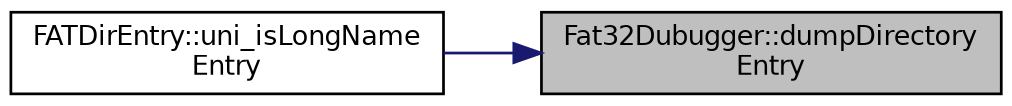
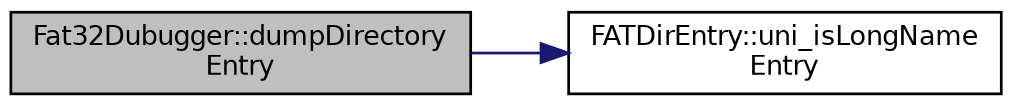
edge "FATDirEntry::uni_isLongName Entry" -> "Fat32Dubugger::dumpDirectory Entry": reversed
